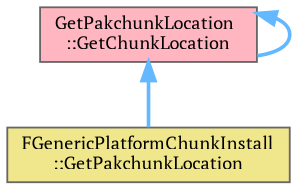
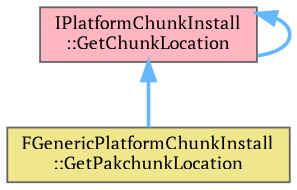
node "GetPakchunkLocation ::GetChunkLocation": label "GetPakchunkLocation ::GetChunkLocation" -> "IPlatformChunkInstall ::GetChunkLocation"
